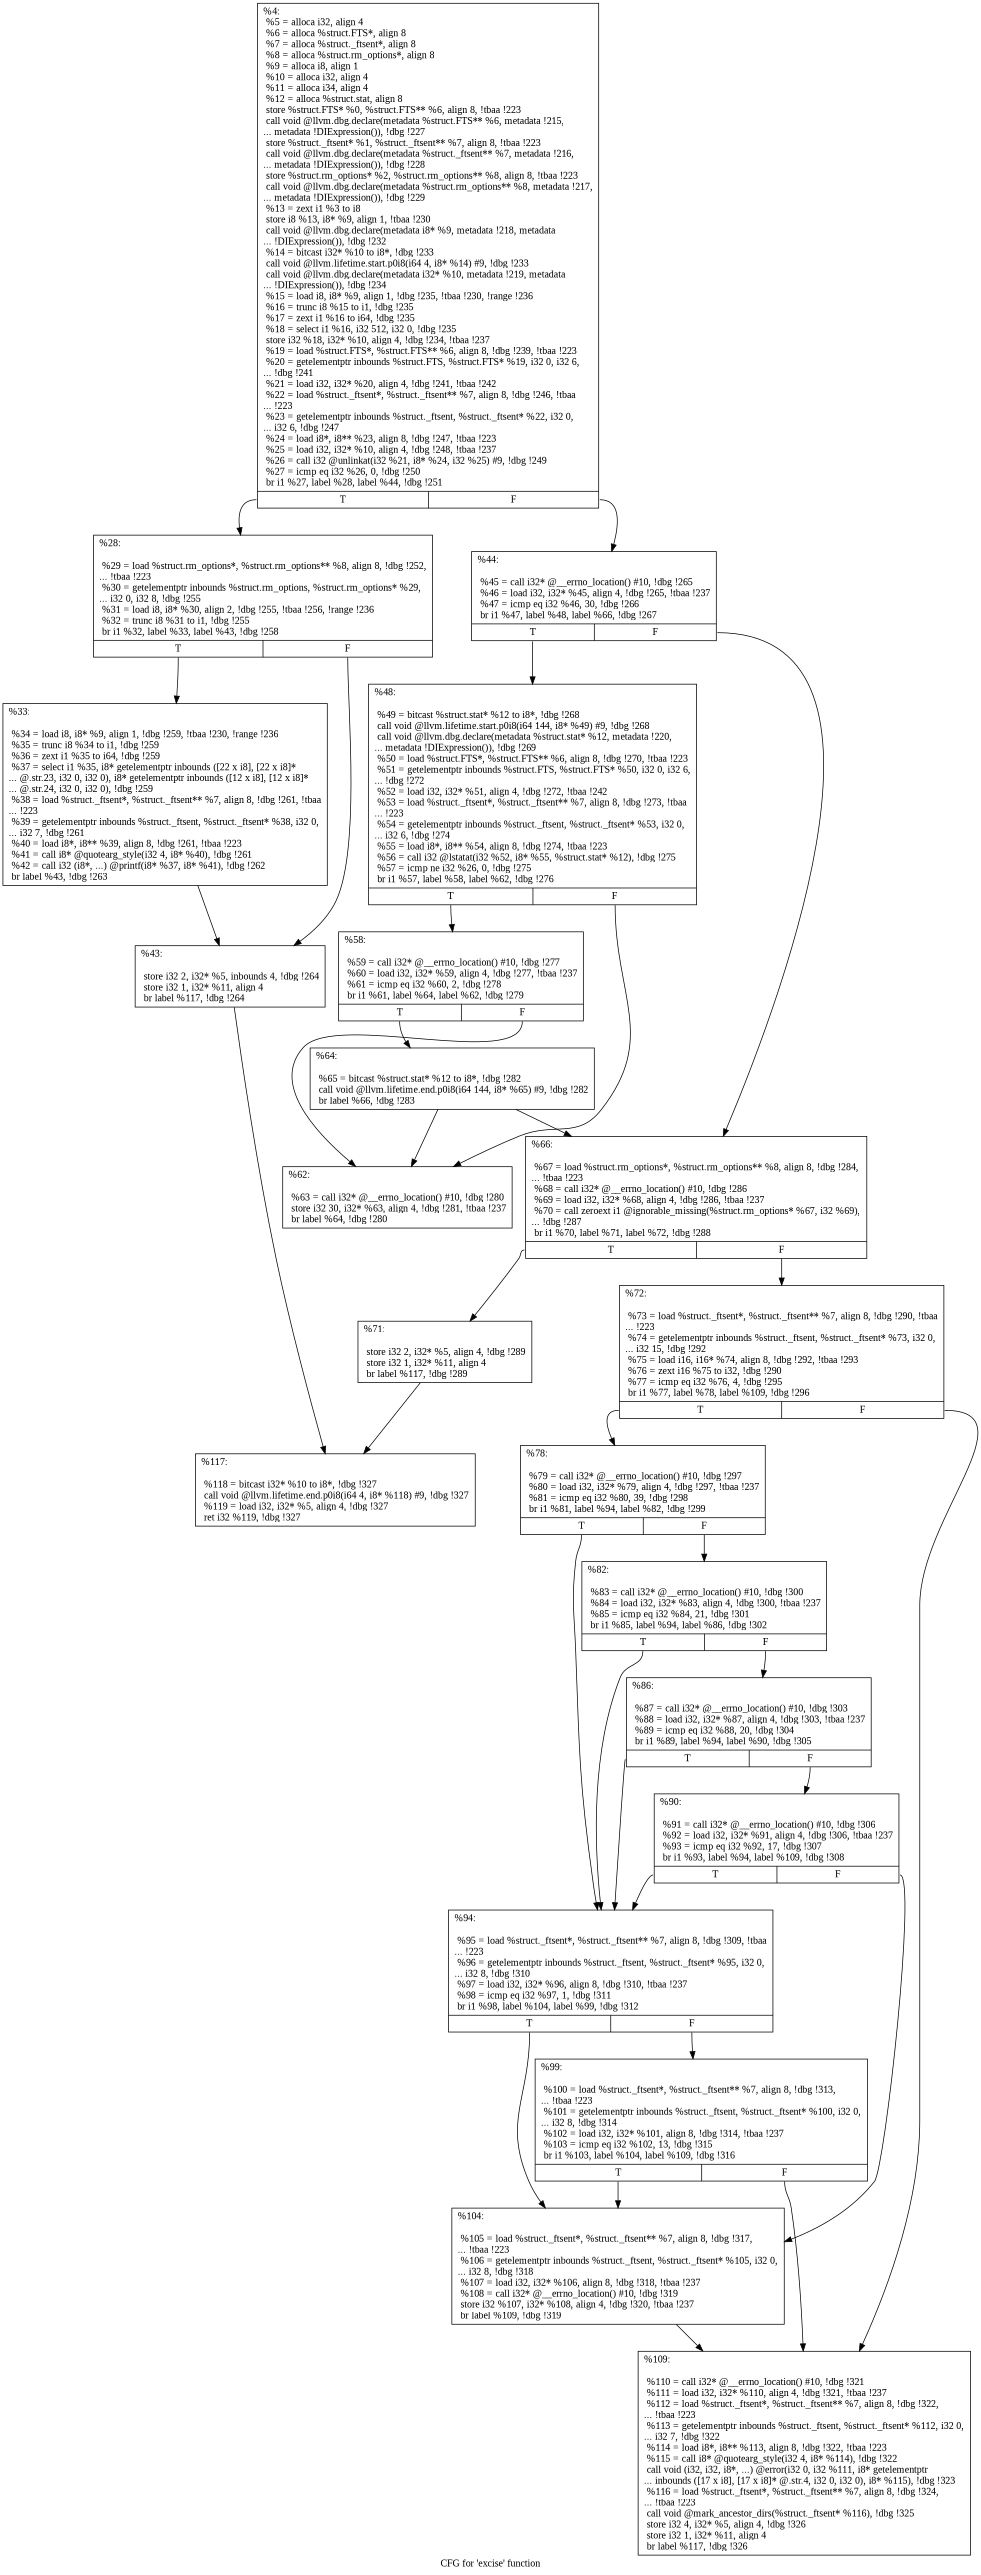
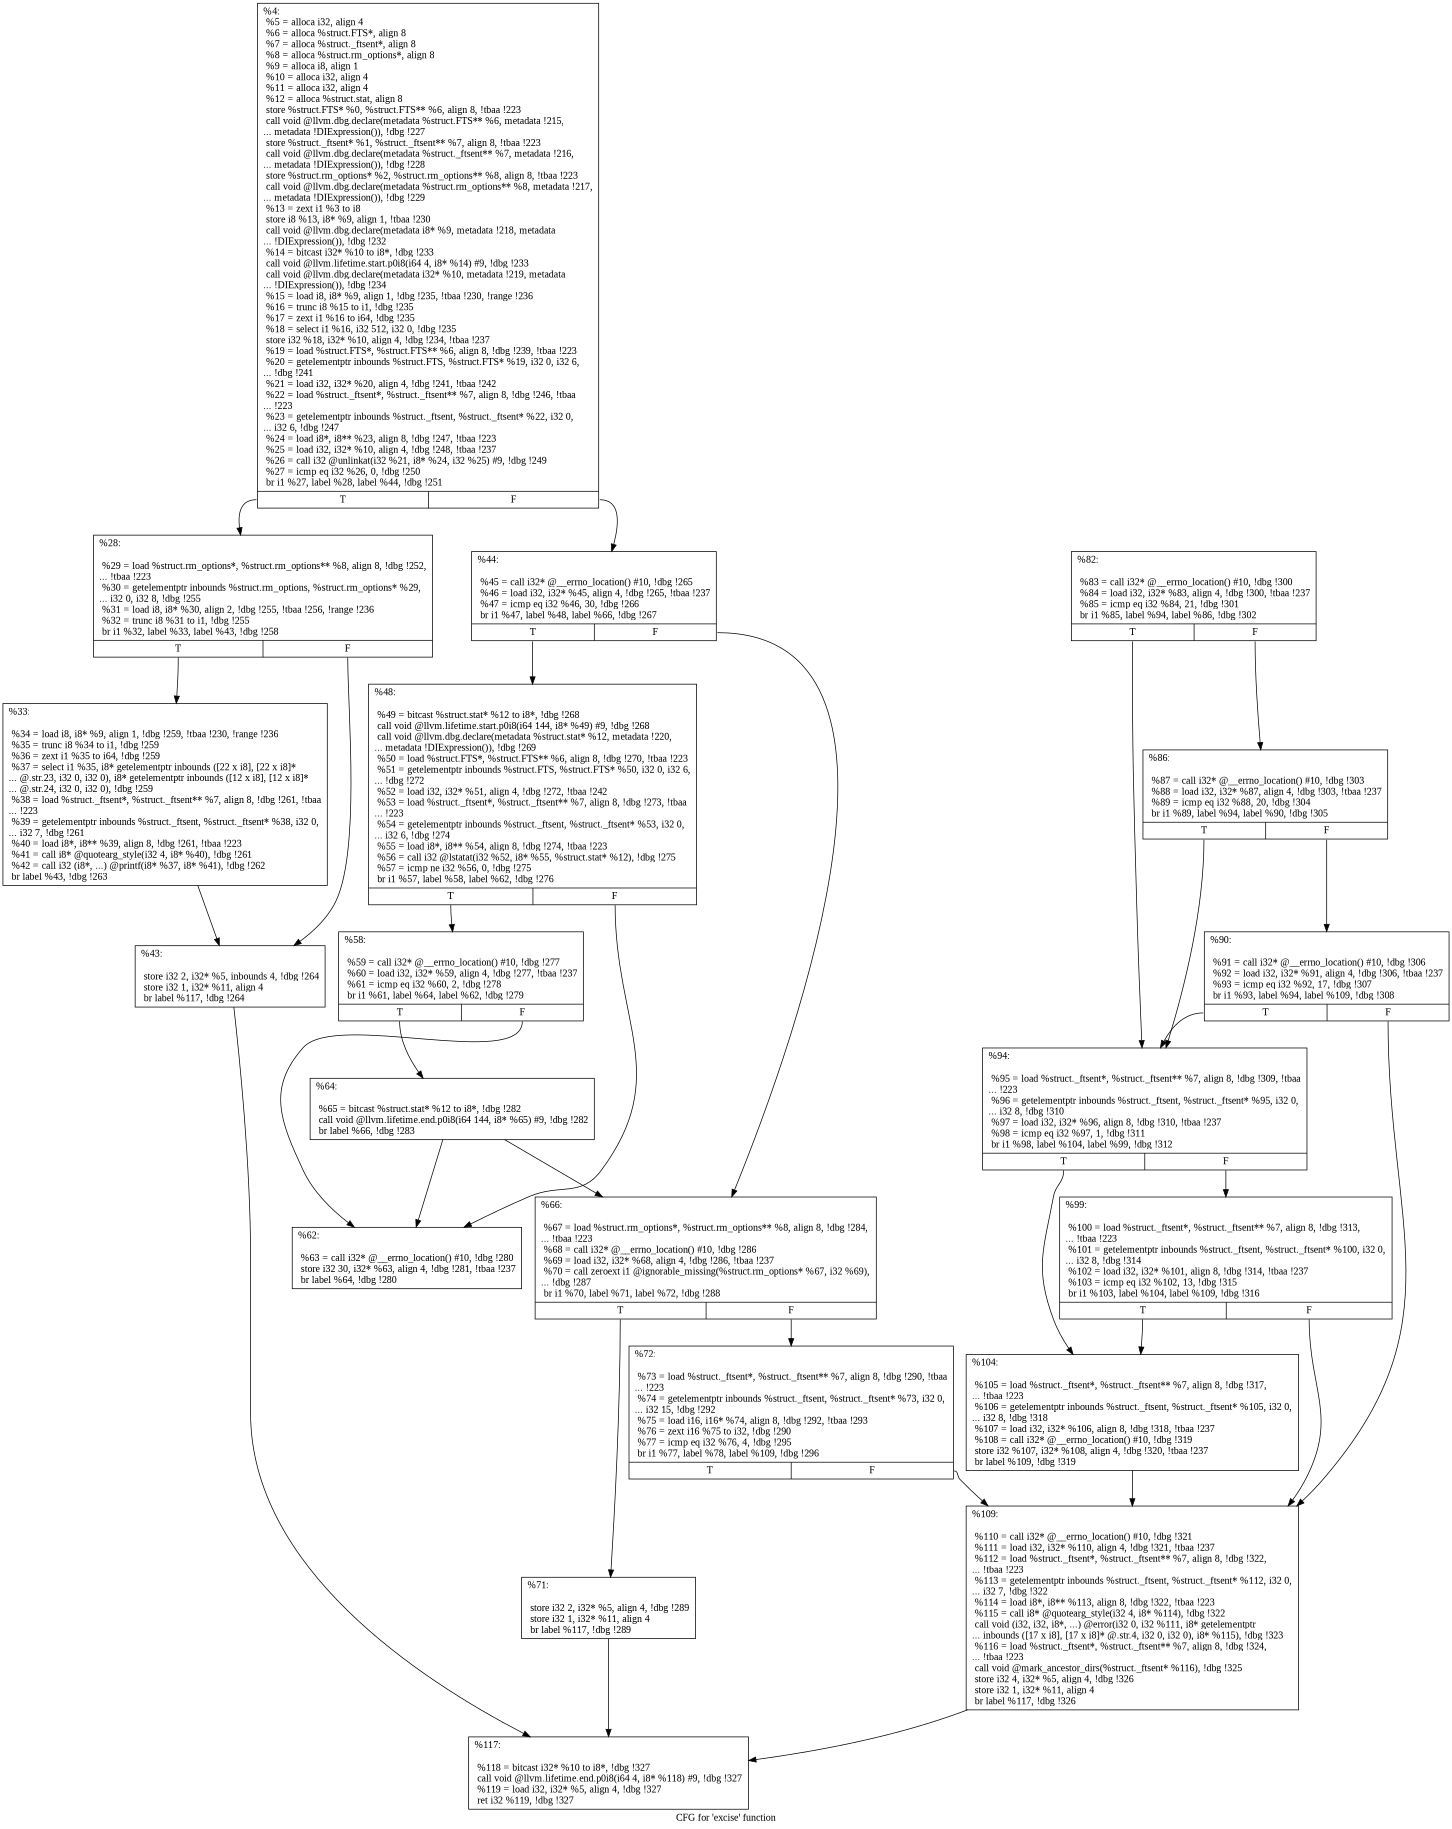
node "%4:": text "%11 = alloca i34, align 4" -> "%11 = alloca i32, align 4"
node "%48:": text "%57 = icmp ne i32 %26, 0, !dbg !275" -> "%57 = icmp ne i32 %56, 0, !dbg !275"
node "%78:": removed
edge "%109:" -> "%117:": added
edge "%90:" -> "%104:": now "%90:" -> "%109:"
